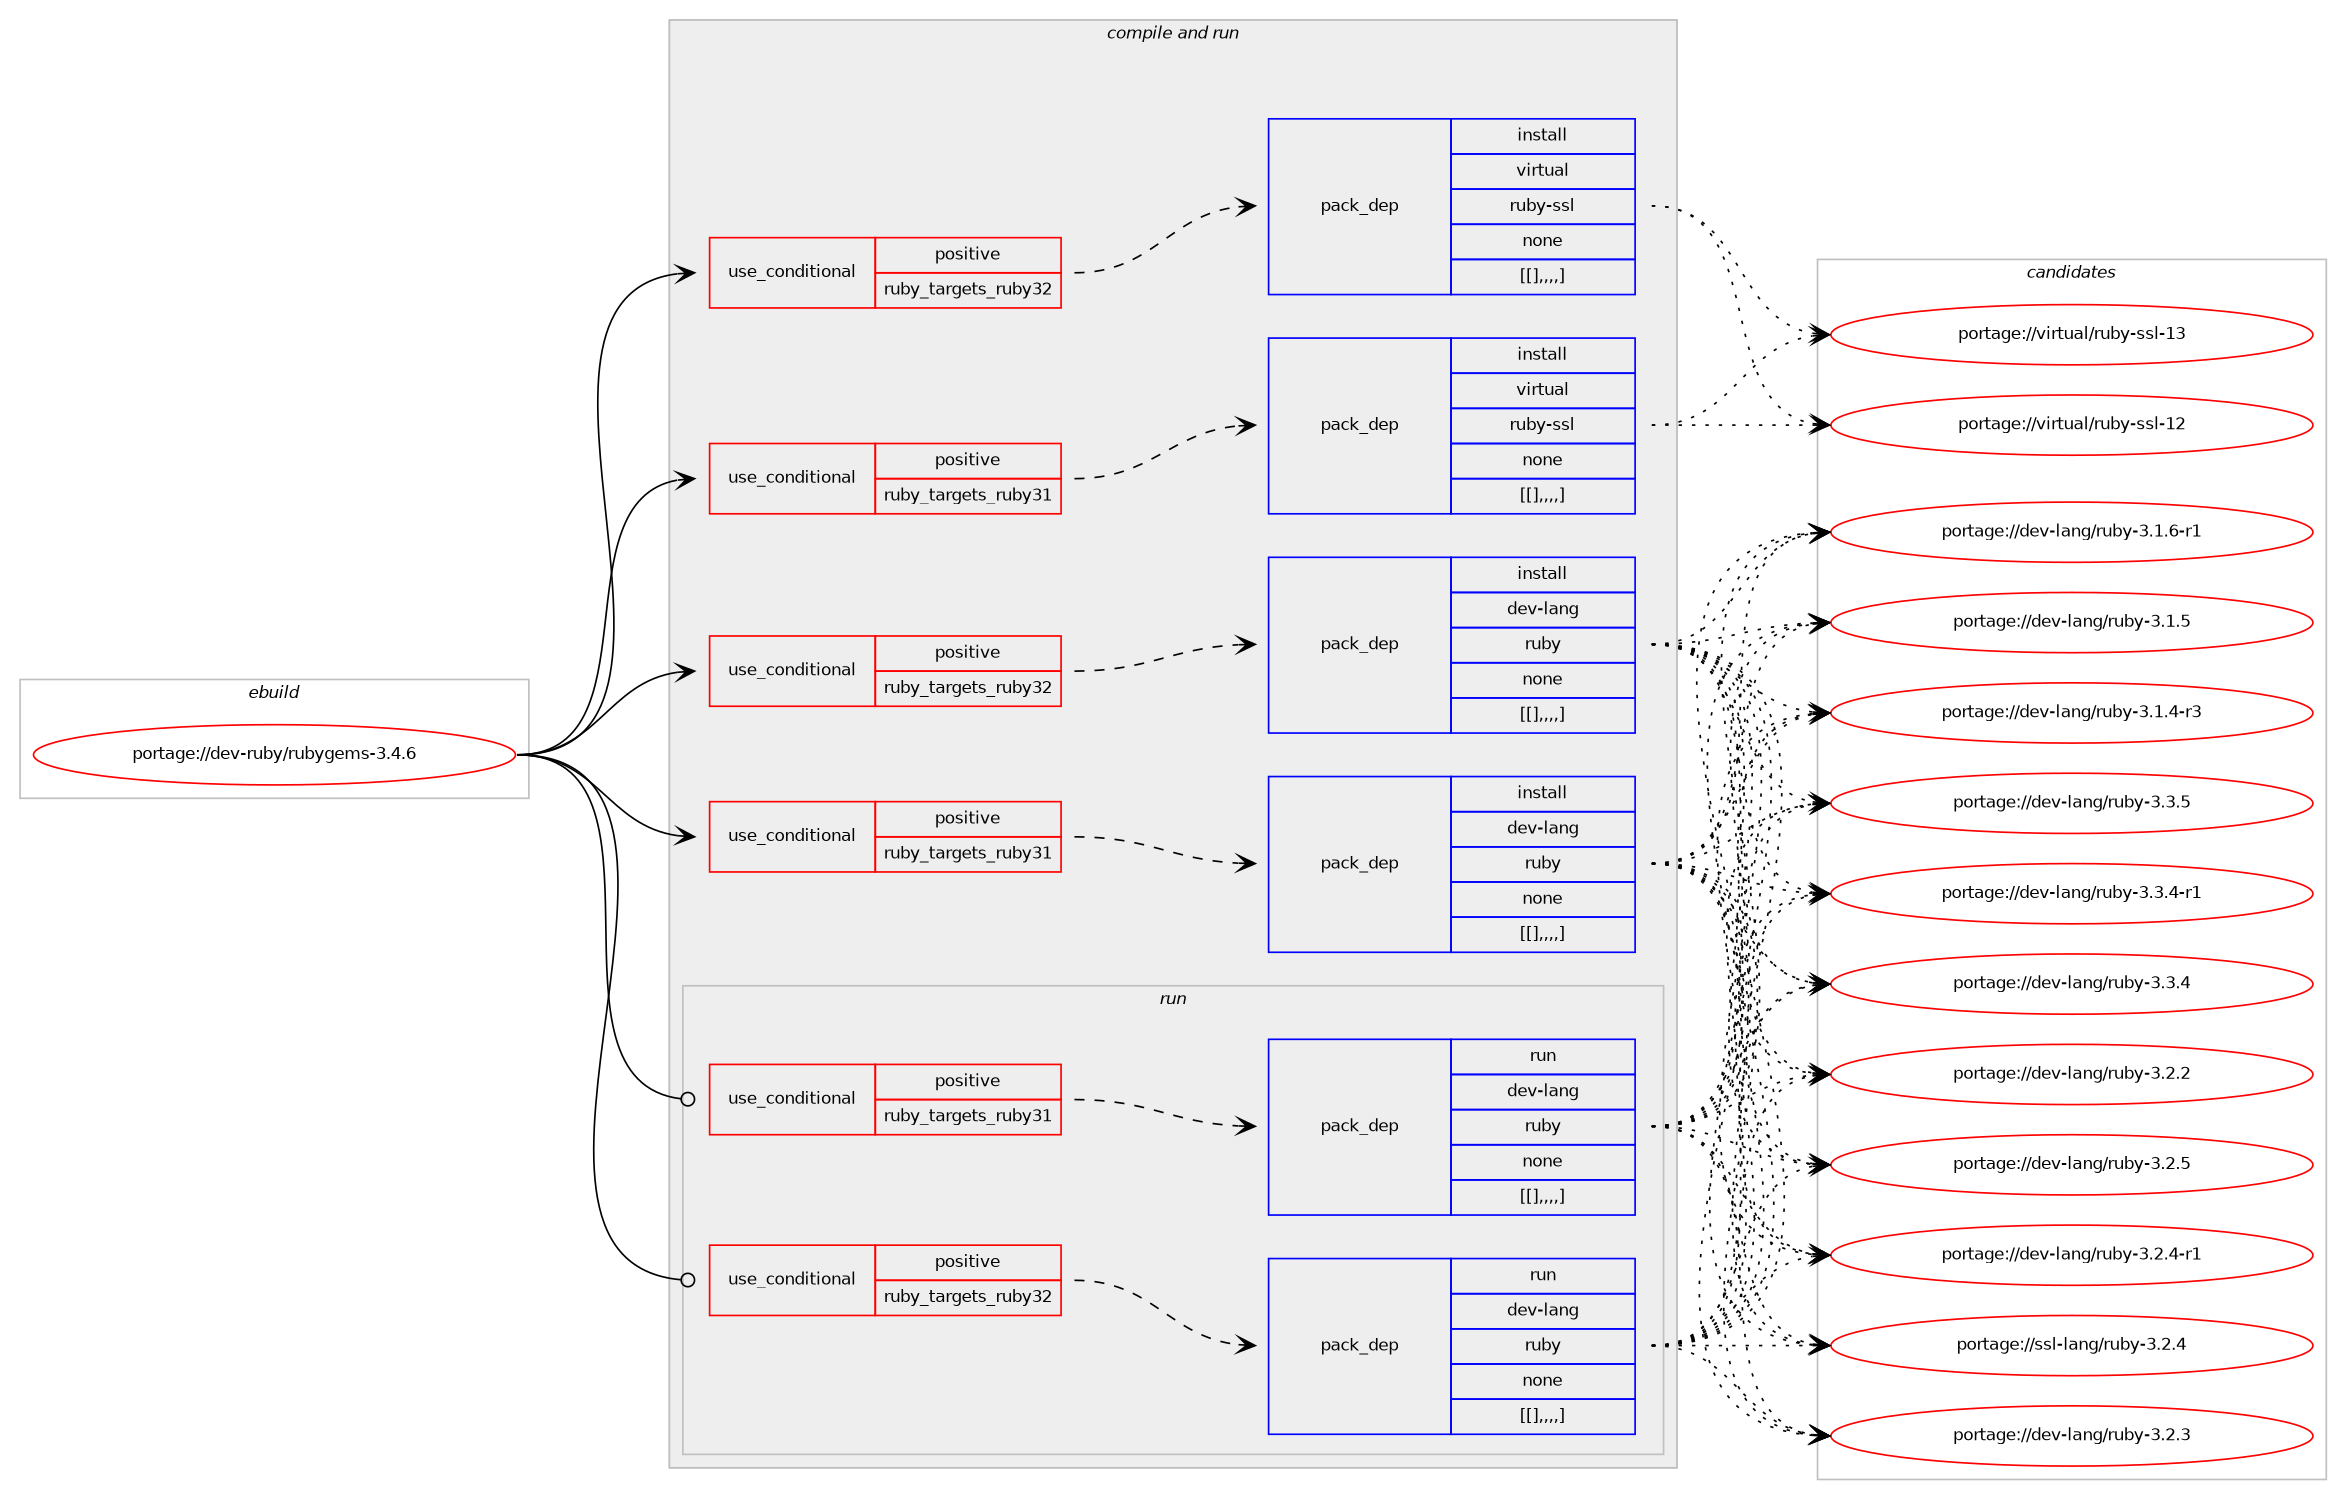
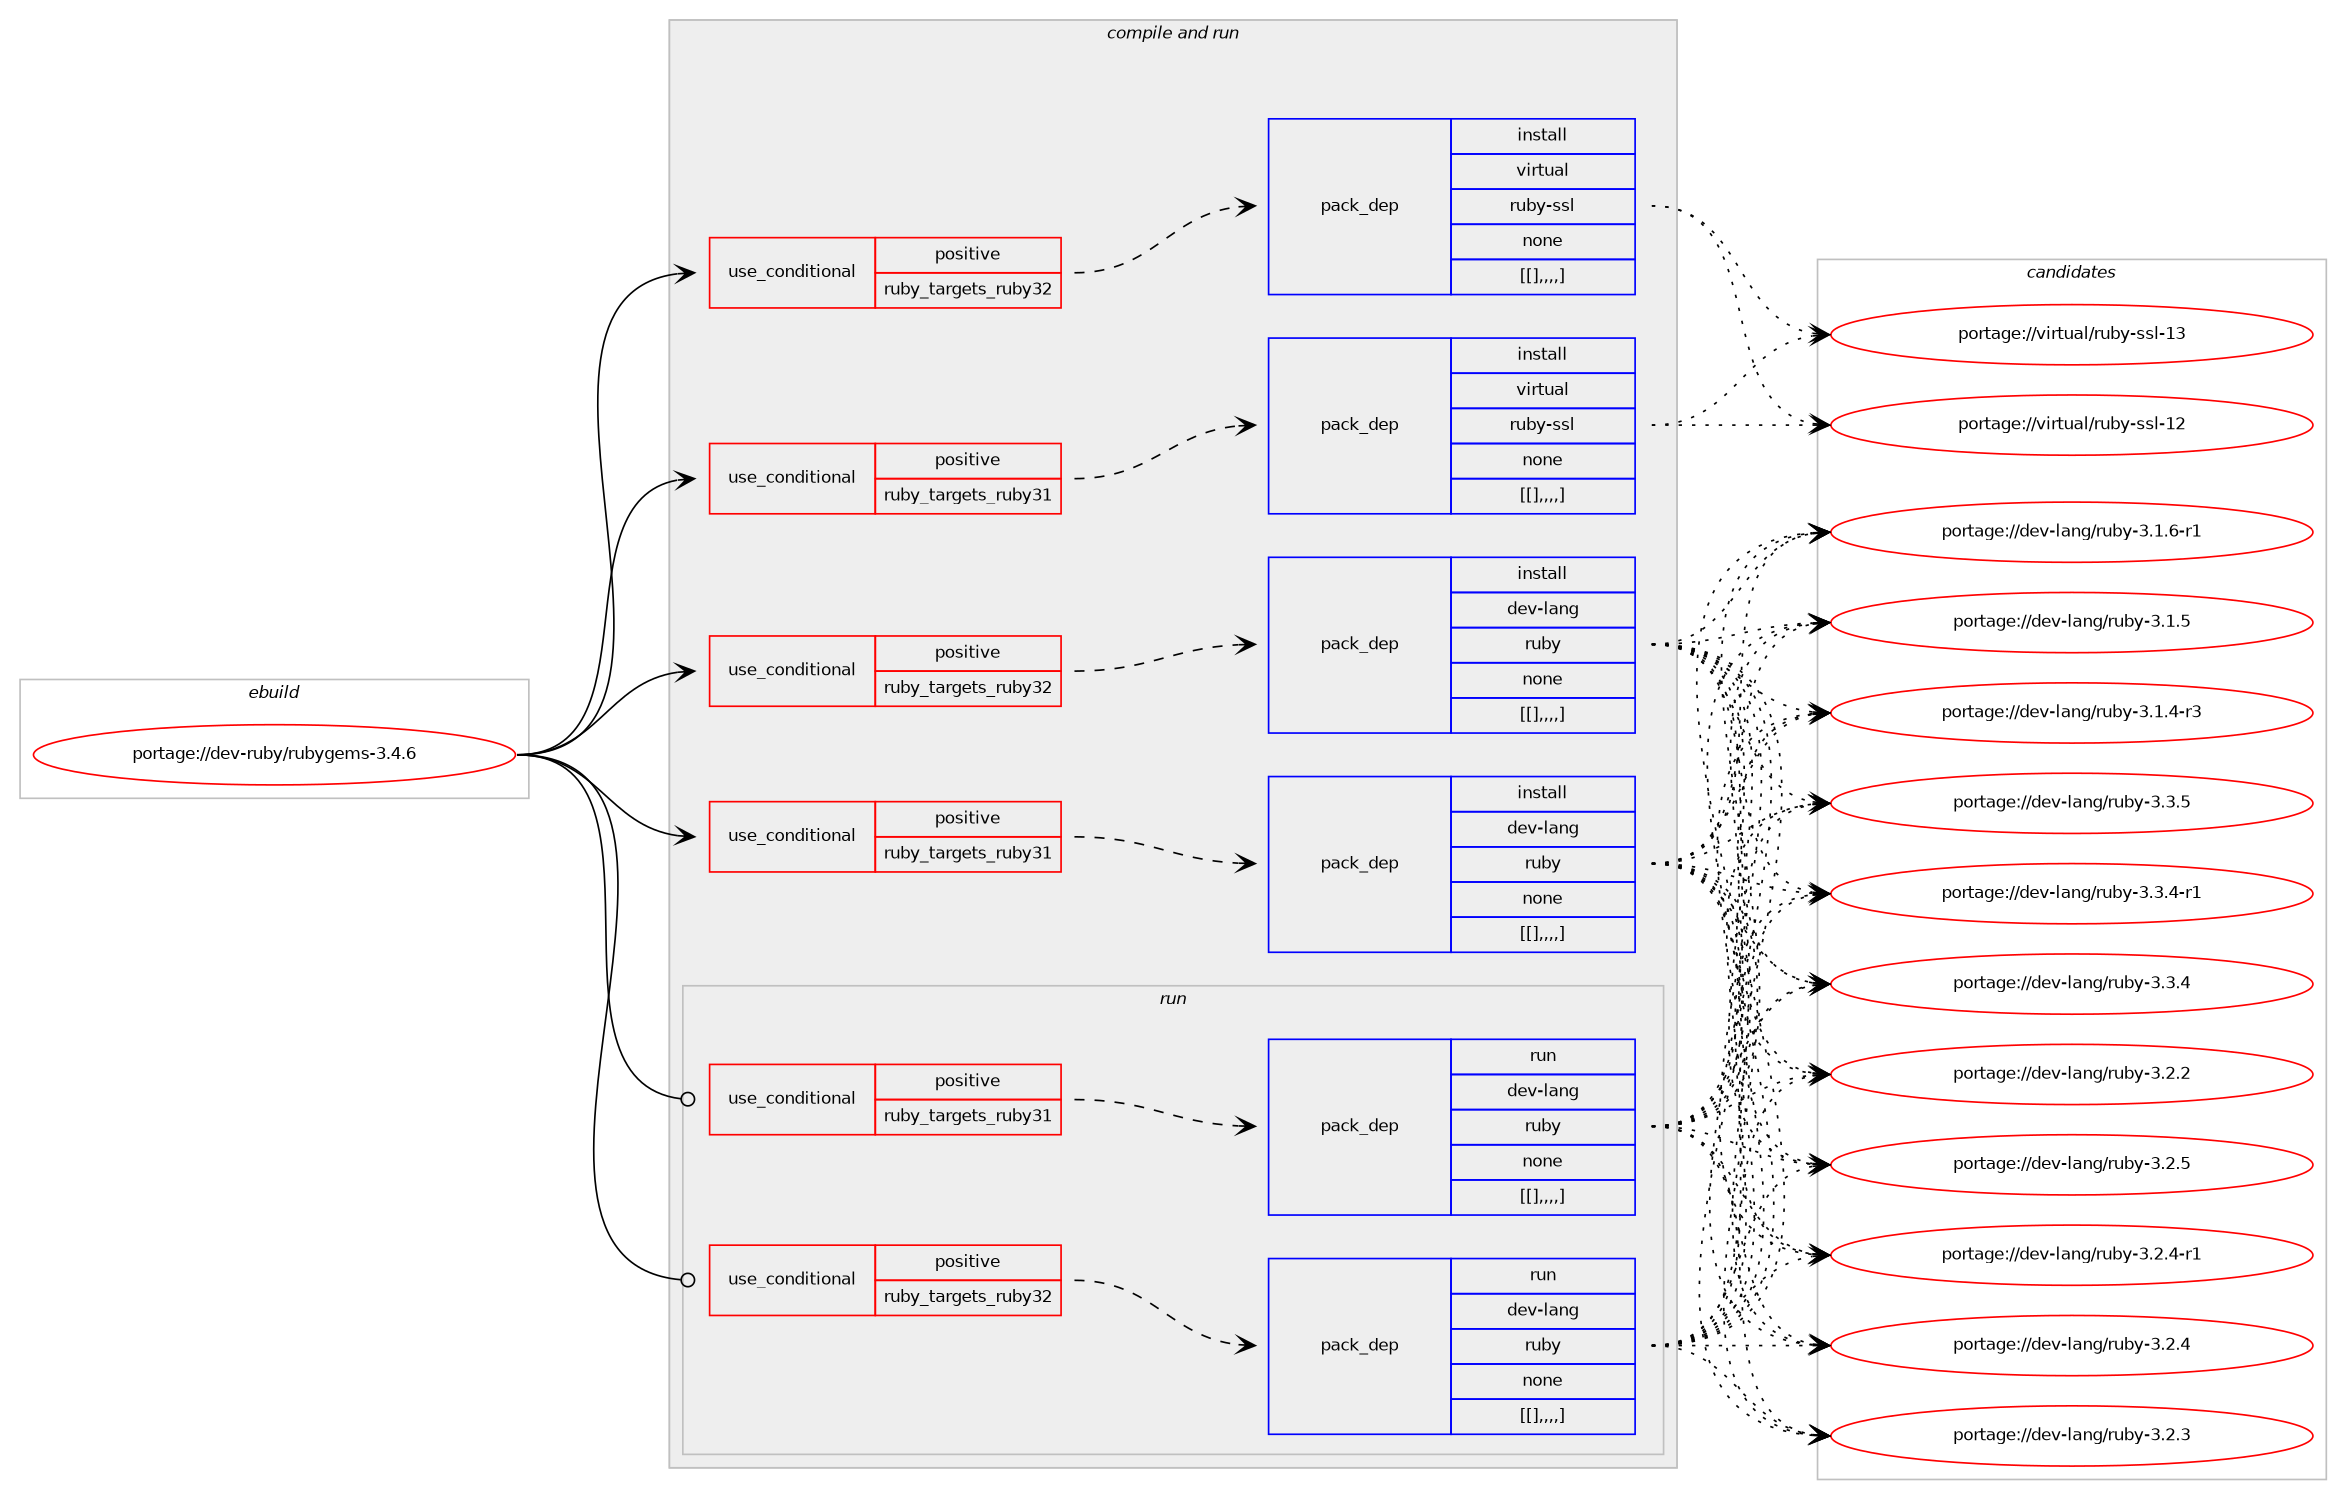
node "portage://ssl-lang/ruby-3.2.4": label "portage://ssl-lang/ruby-3.2.4" -> "portage://dev-lang/ruby-3.2.4"
